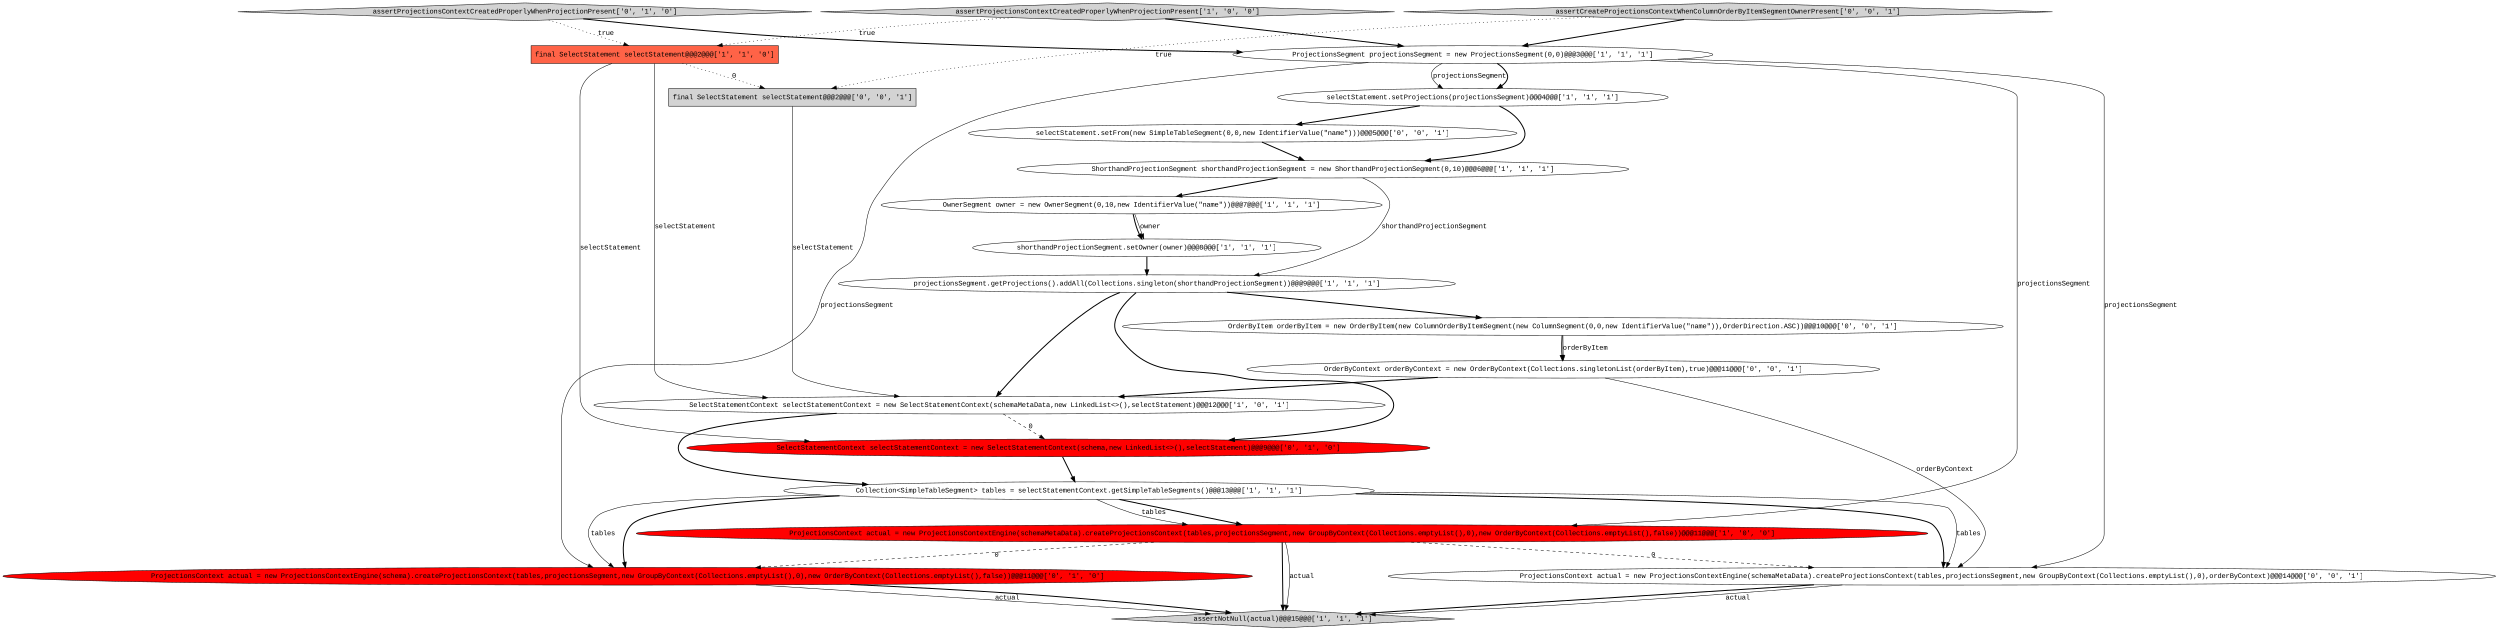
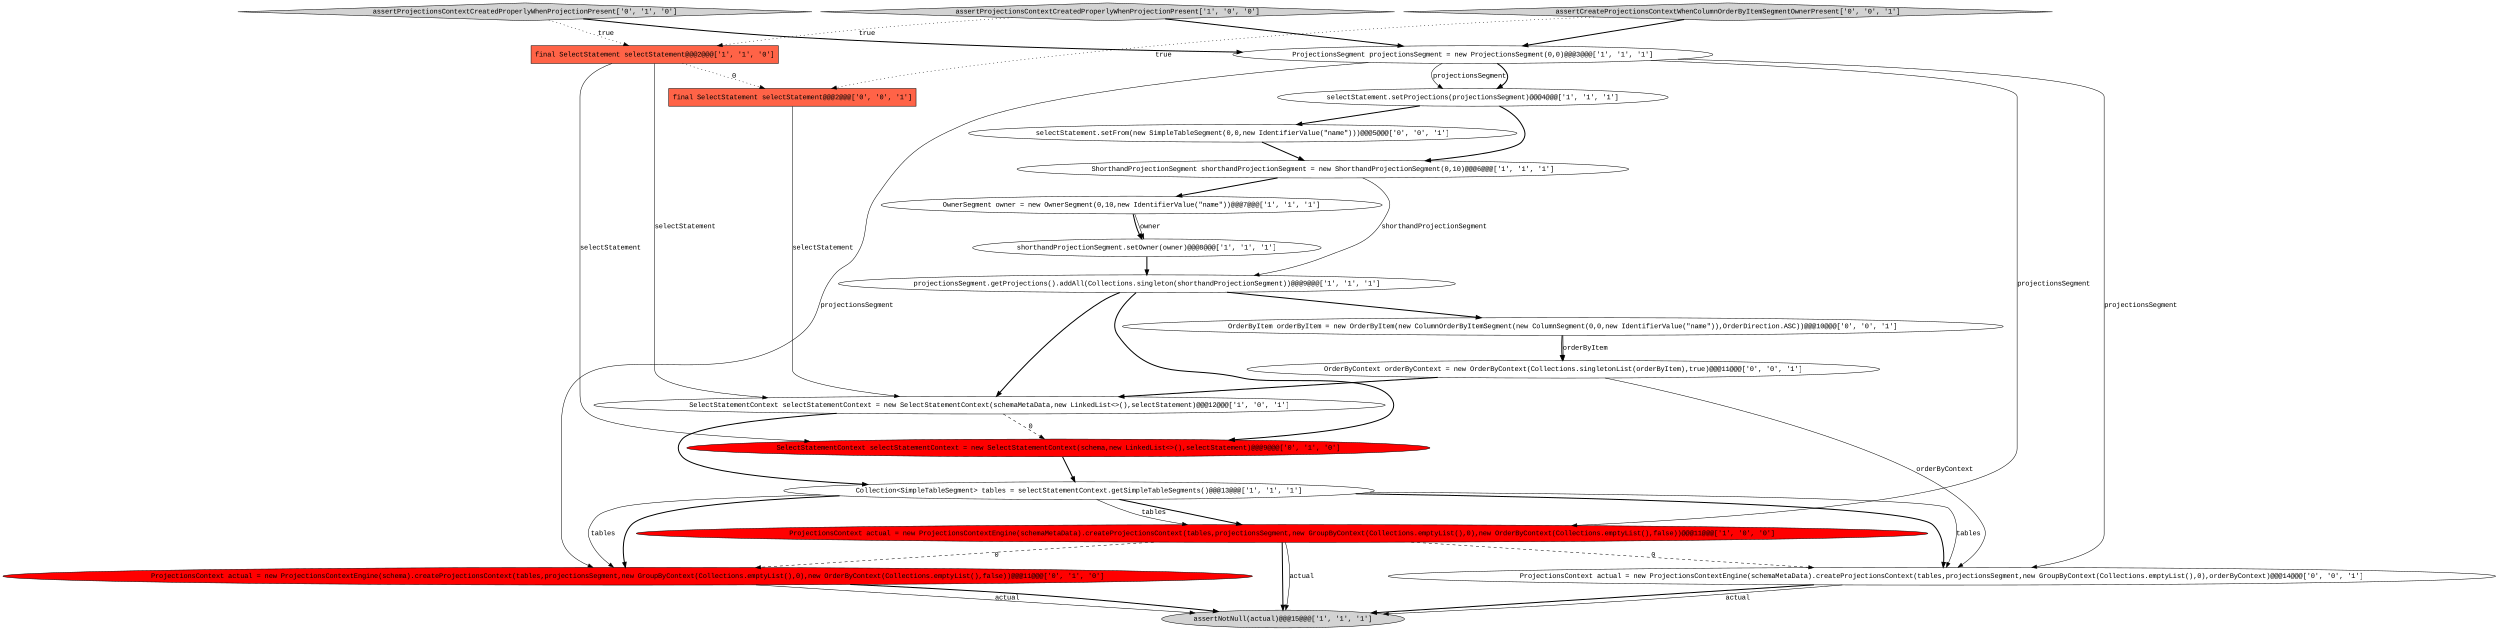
node "final SelectStatement selectStatement@@@2@@@['0', '0', '1']": fillcolor lightgray -> tomato
node "assertNotNull(actual)@@@15@@@['1', '1', '1']": shape diamond -> ellipse
